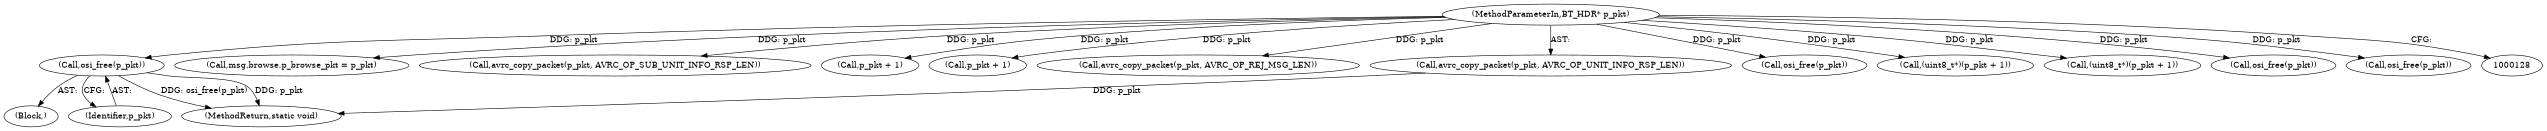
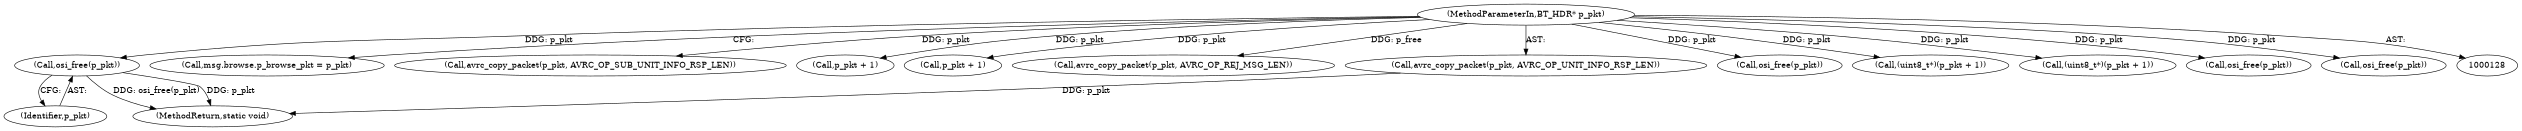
edge "(MethodParameterIn,BT_HDR* p_pkt)" -> "(Call,msg.browse.p_browse_pkt = p_pkt)": label "DDG: p_pkt" -> "CFG: "
edge "(MethodParameterIn,BT_HDR* p_pkt)" -> "(Call,avrc_copy_packet(p_pkt, AVRC_OP_REJ_MSG_LEN))": label "DDG: p_pkt" -> "DDG: p_free"
edge "(MethodParameterIn,BT_HDR* p_pkt)" -> "1000128": label "CFG: " -> "AST: "
node "(Block,)": removed
